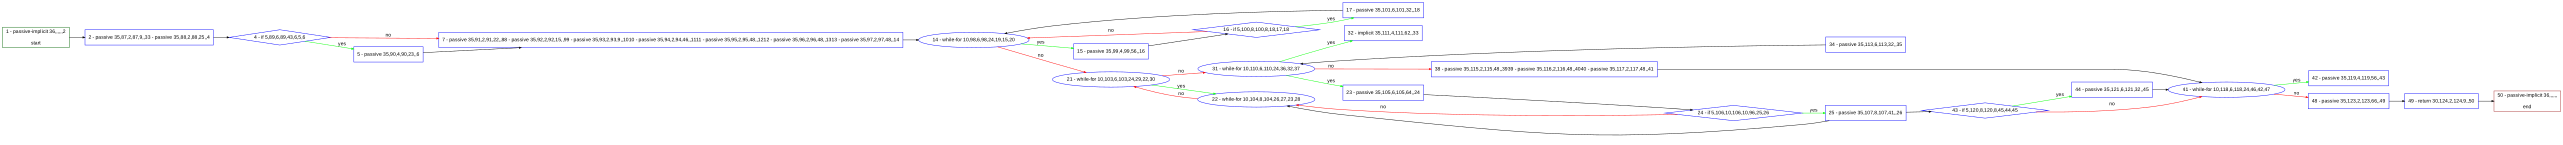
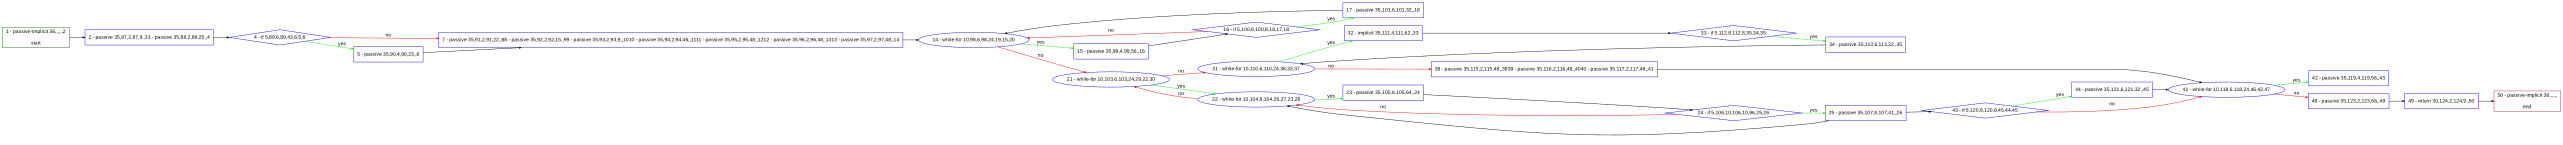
node "33 - if 5,112,8,112,8,35,34,35": added
edge "31 - while-for 10,110,6,110,24,36,32,37" -> "23 - passive 35,105,6,105,64,,24": now "22 - while-for 10,104,8,104,26,27,23,28" -> "23 - passive 35,105,6,105,64,,24"
